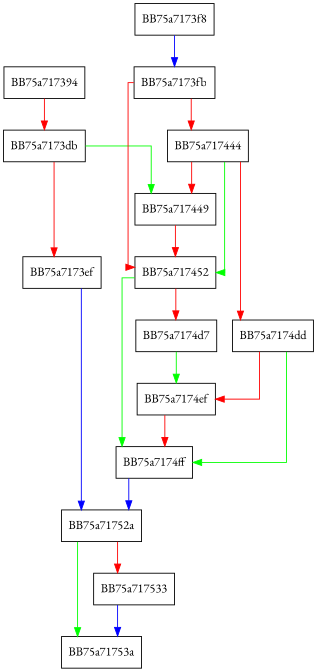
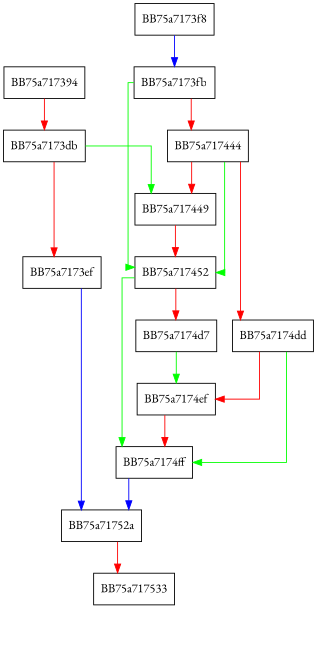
edge "BB75a7173fb" -> "BB75a717452": color red -> green
node "BB75a71753a": removed
